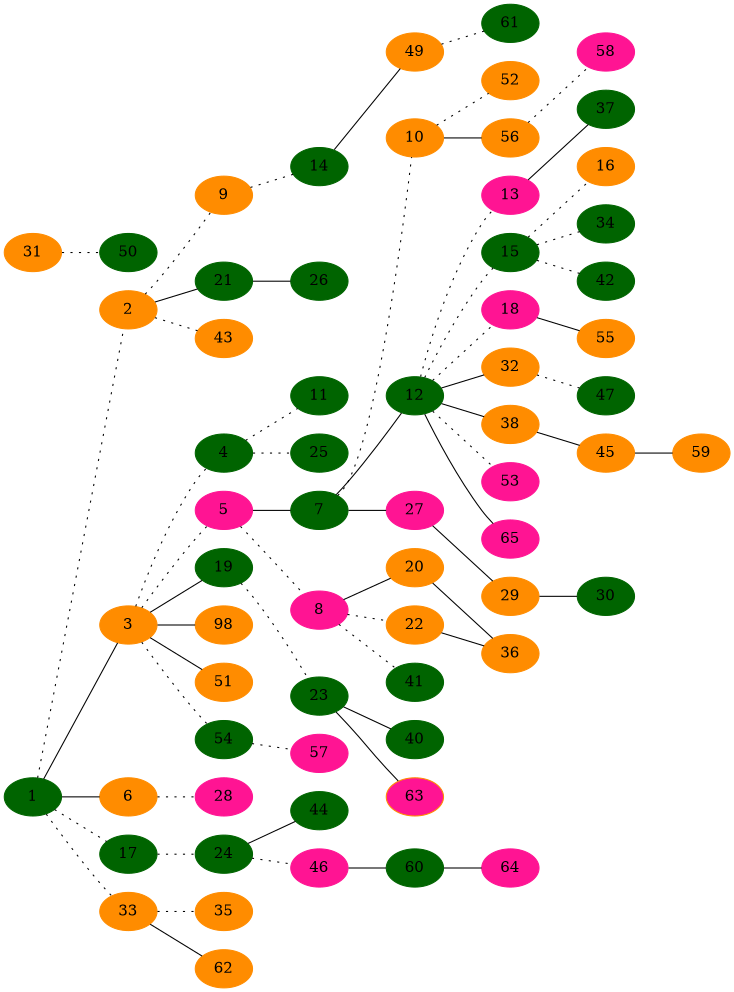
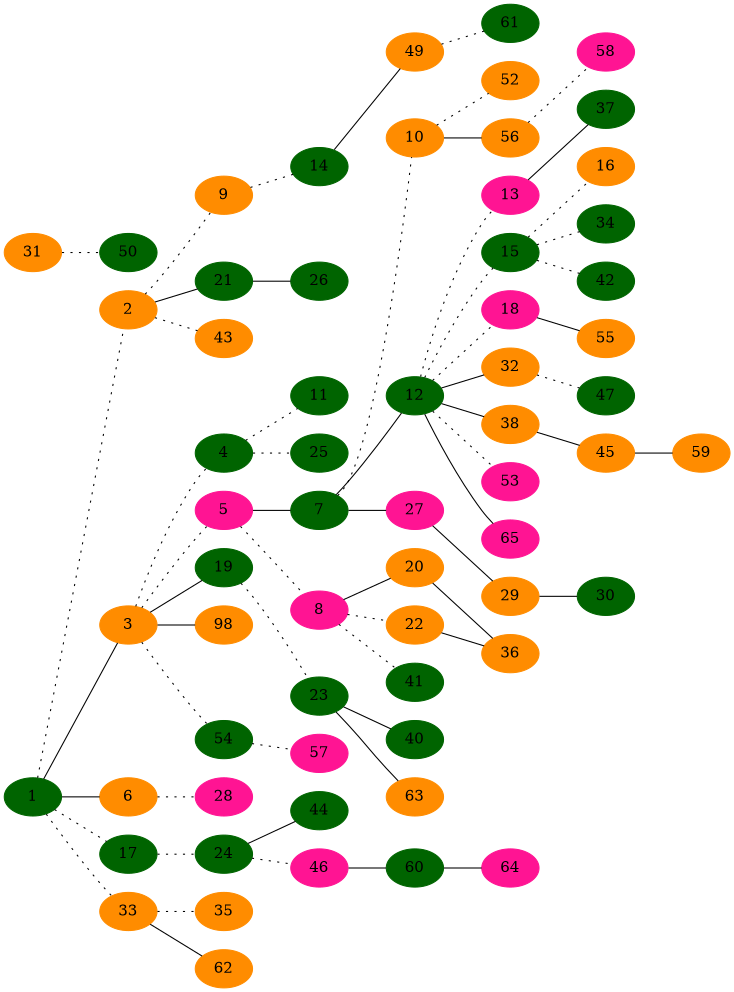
node "51": removed
node "63": fillcolor deeppink -> darkorange
